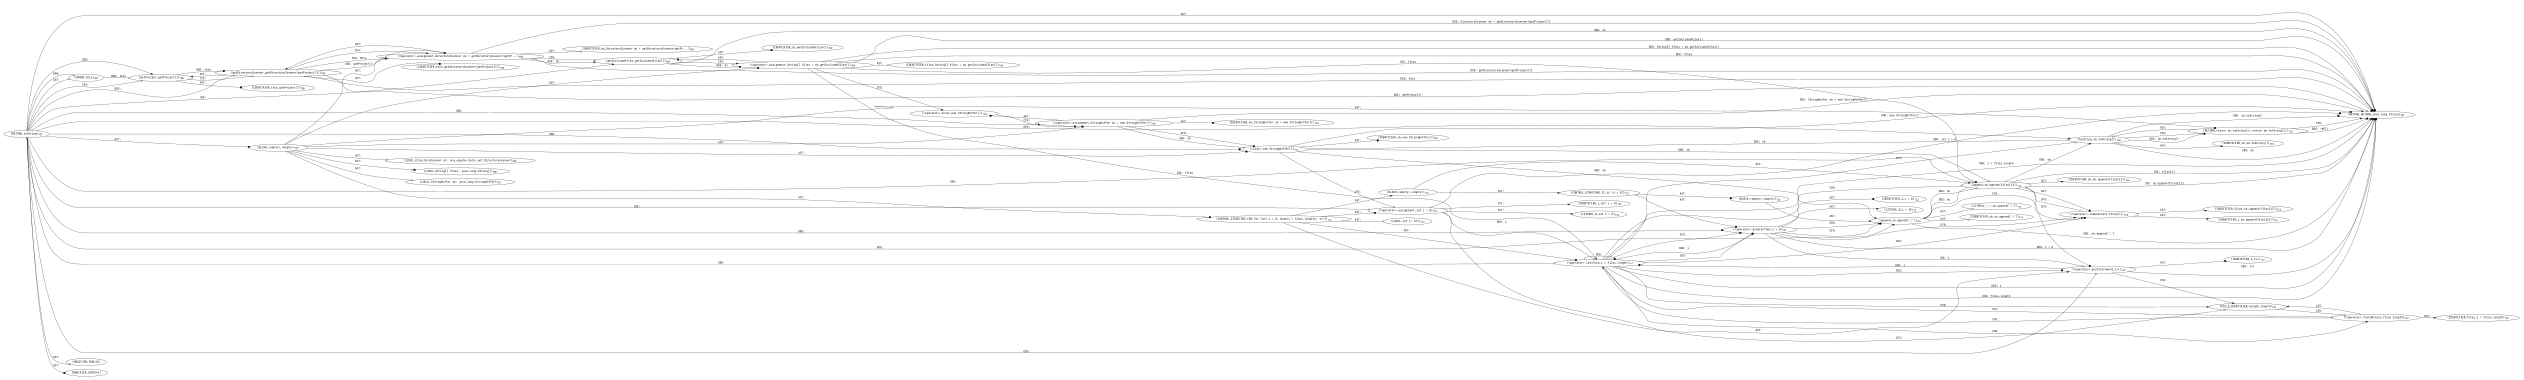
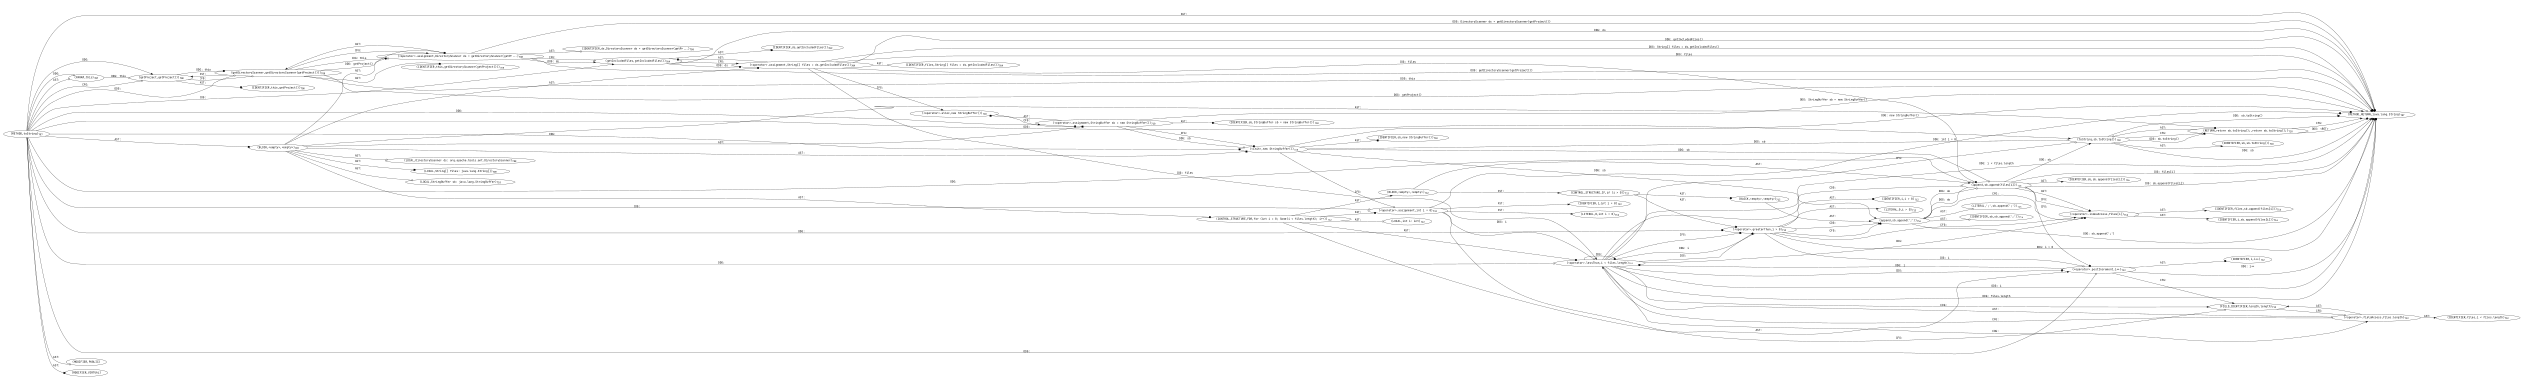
edge "(METHOD,toString)" -> "(append,sb.append(';'))": removed, label "DDG:"
